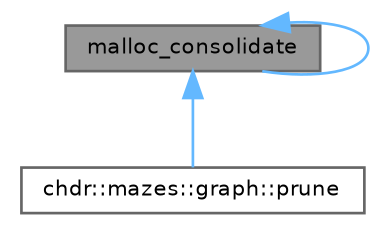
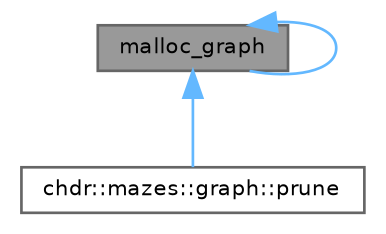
node "malloc_consolidate": label "malloc_consolidate" -> "malloc_graph"
